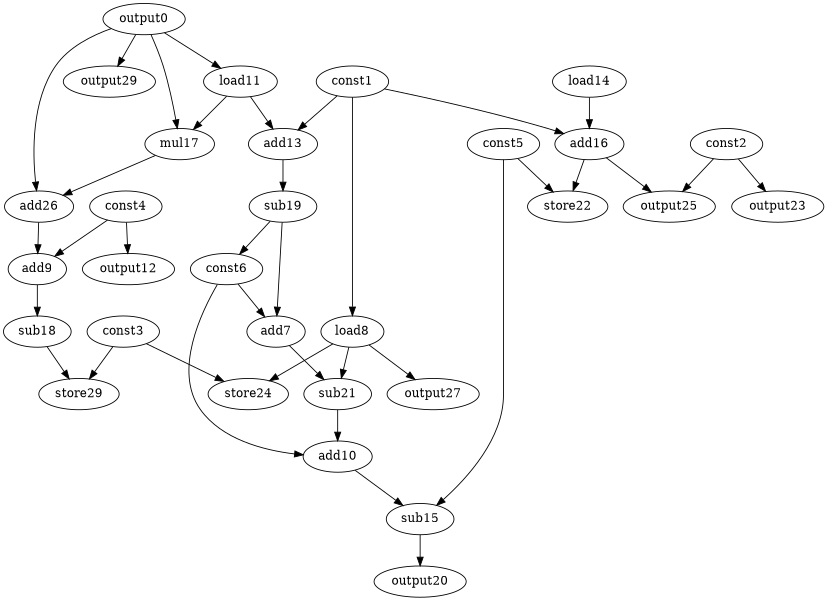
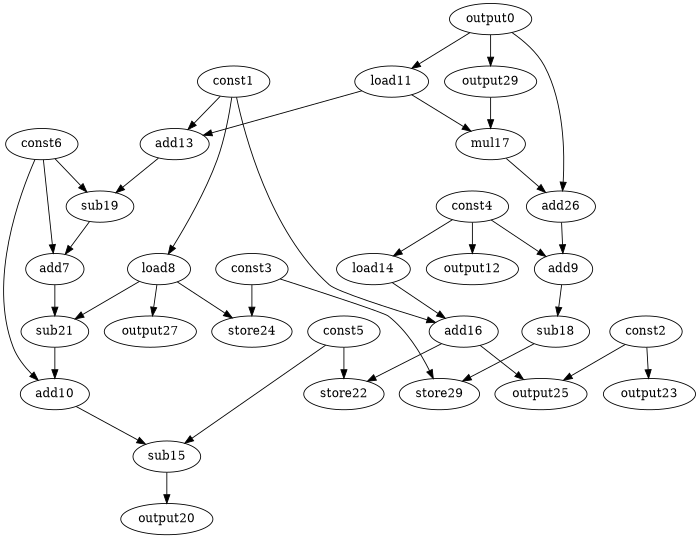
edge "output0" -> "mul17": now "output29" -> "mul17"
edge "sub19" -> "const6": reversed
edge "const4" -> "load14": added
